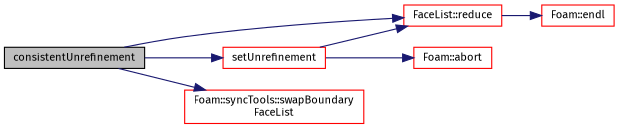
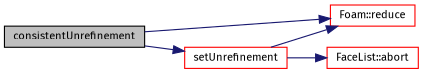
node "FaceList::reduce": label "FaceList::reduce" -> "Foam::reduce"
node "Foam::endl": removed
node "Foam::abort": label "Foam::abort" -> "FaceList::abort"
node "Foam::syncTools::swapBoundary FaceList": removed
